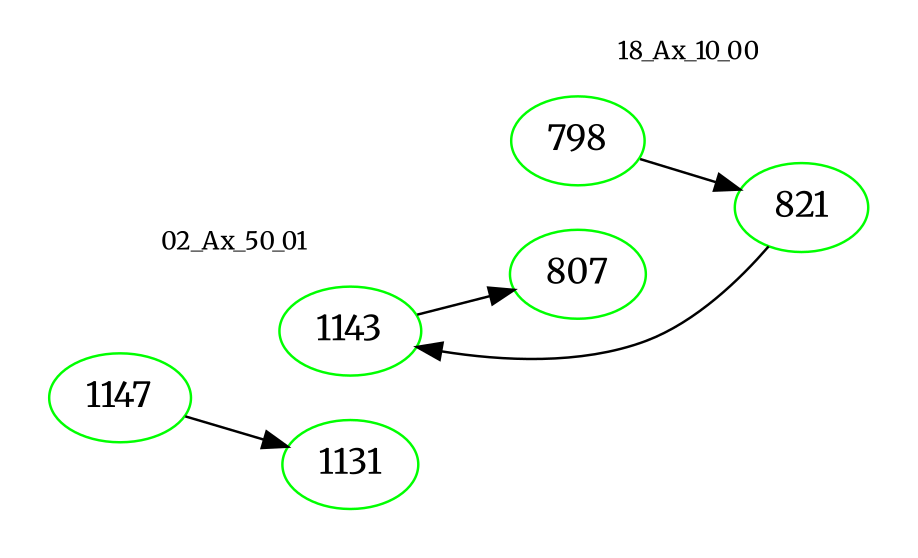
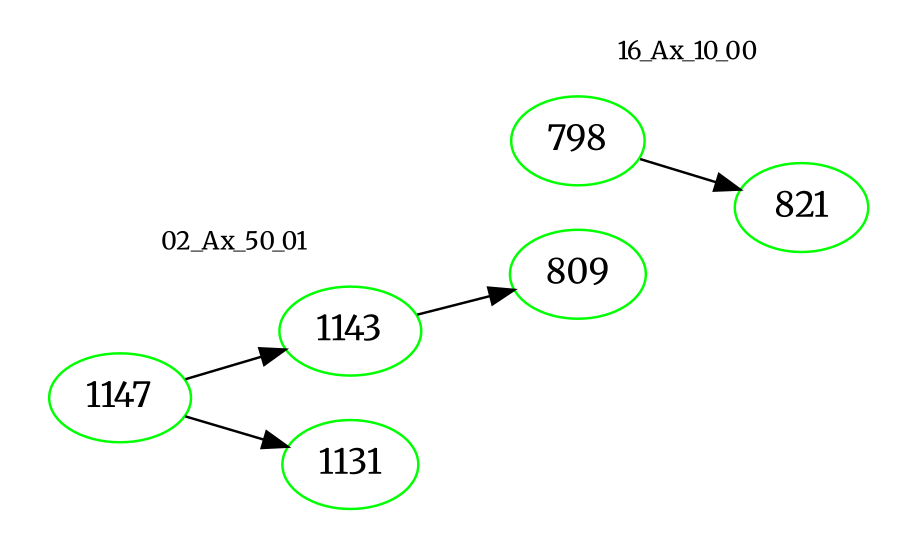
cluster "18_Ax_10_00": label "18_Ax_10_00" -> "16_Ax_10_00"
node "807": label "807" -> "809"
edge "821" -> "1143": now "1147" -> "1143"
